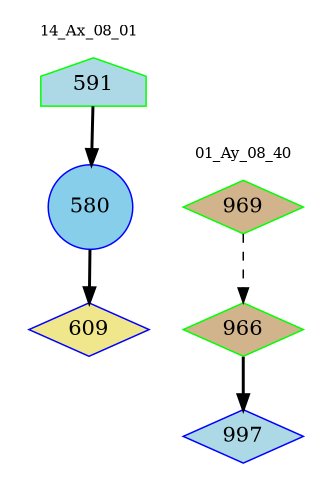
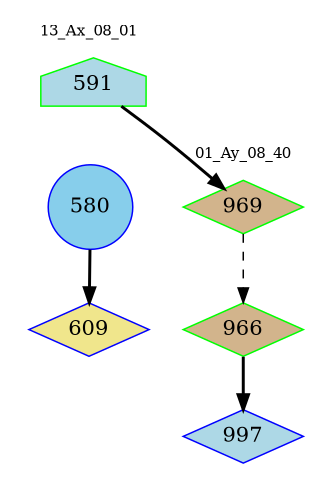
cluster "14_Ax_08_01": label "14_Ax_08_01" -> "13_Ax_08_01"
edge "591" -> "580": now "591" -> "969"
